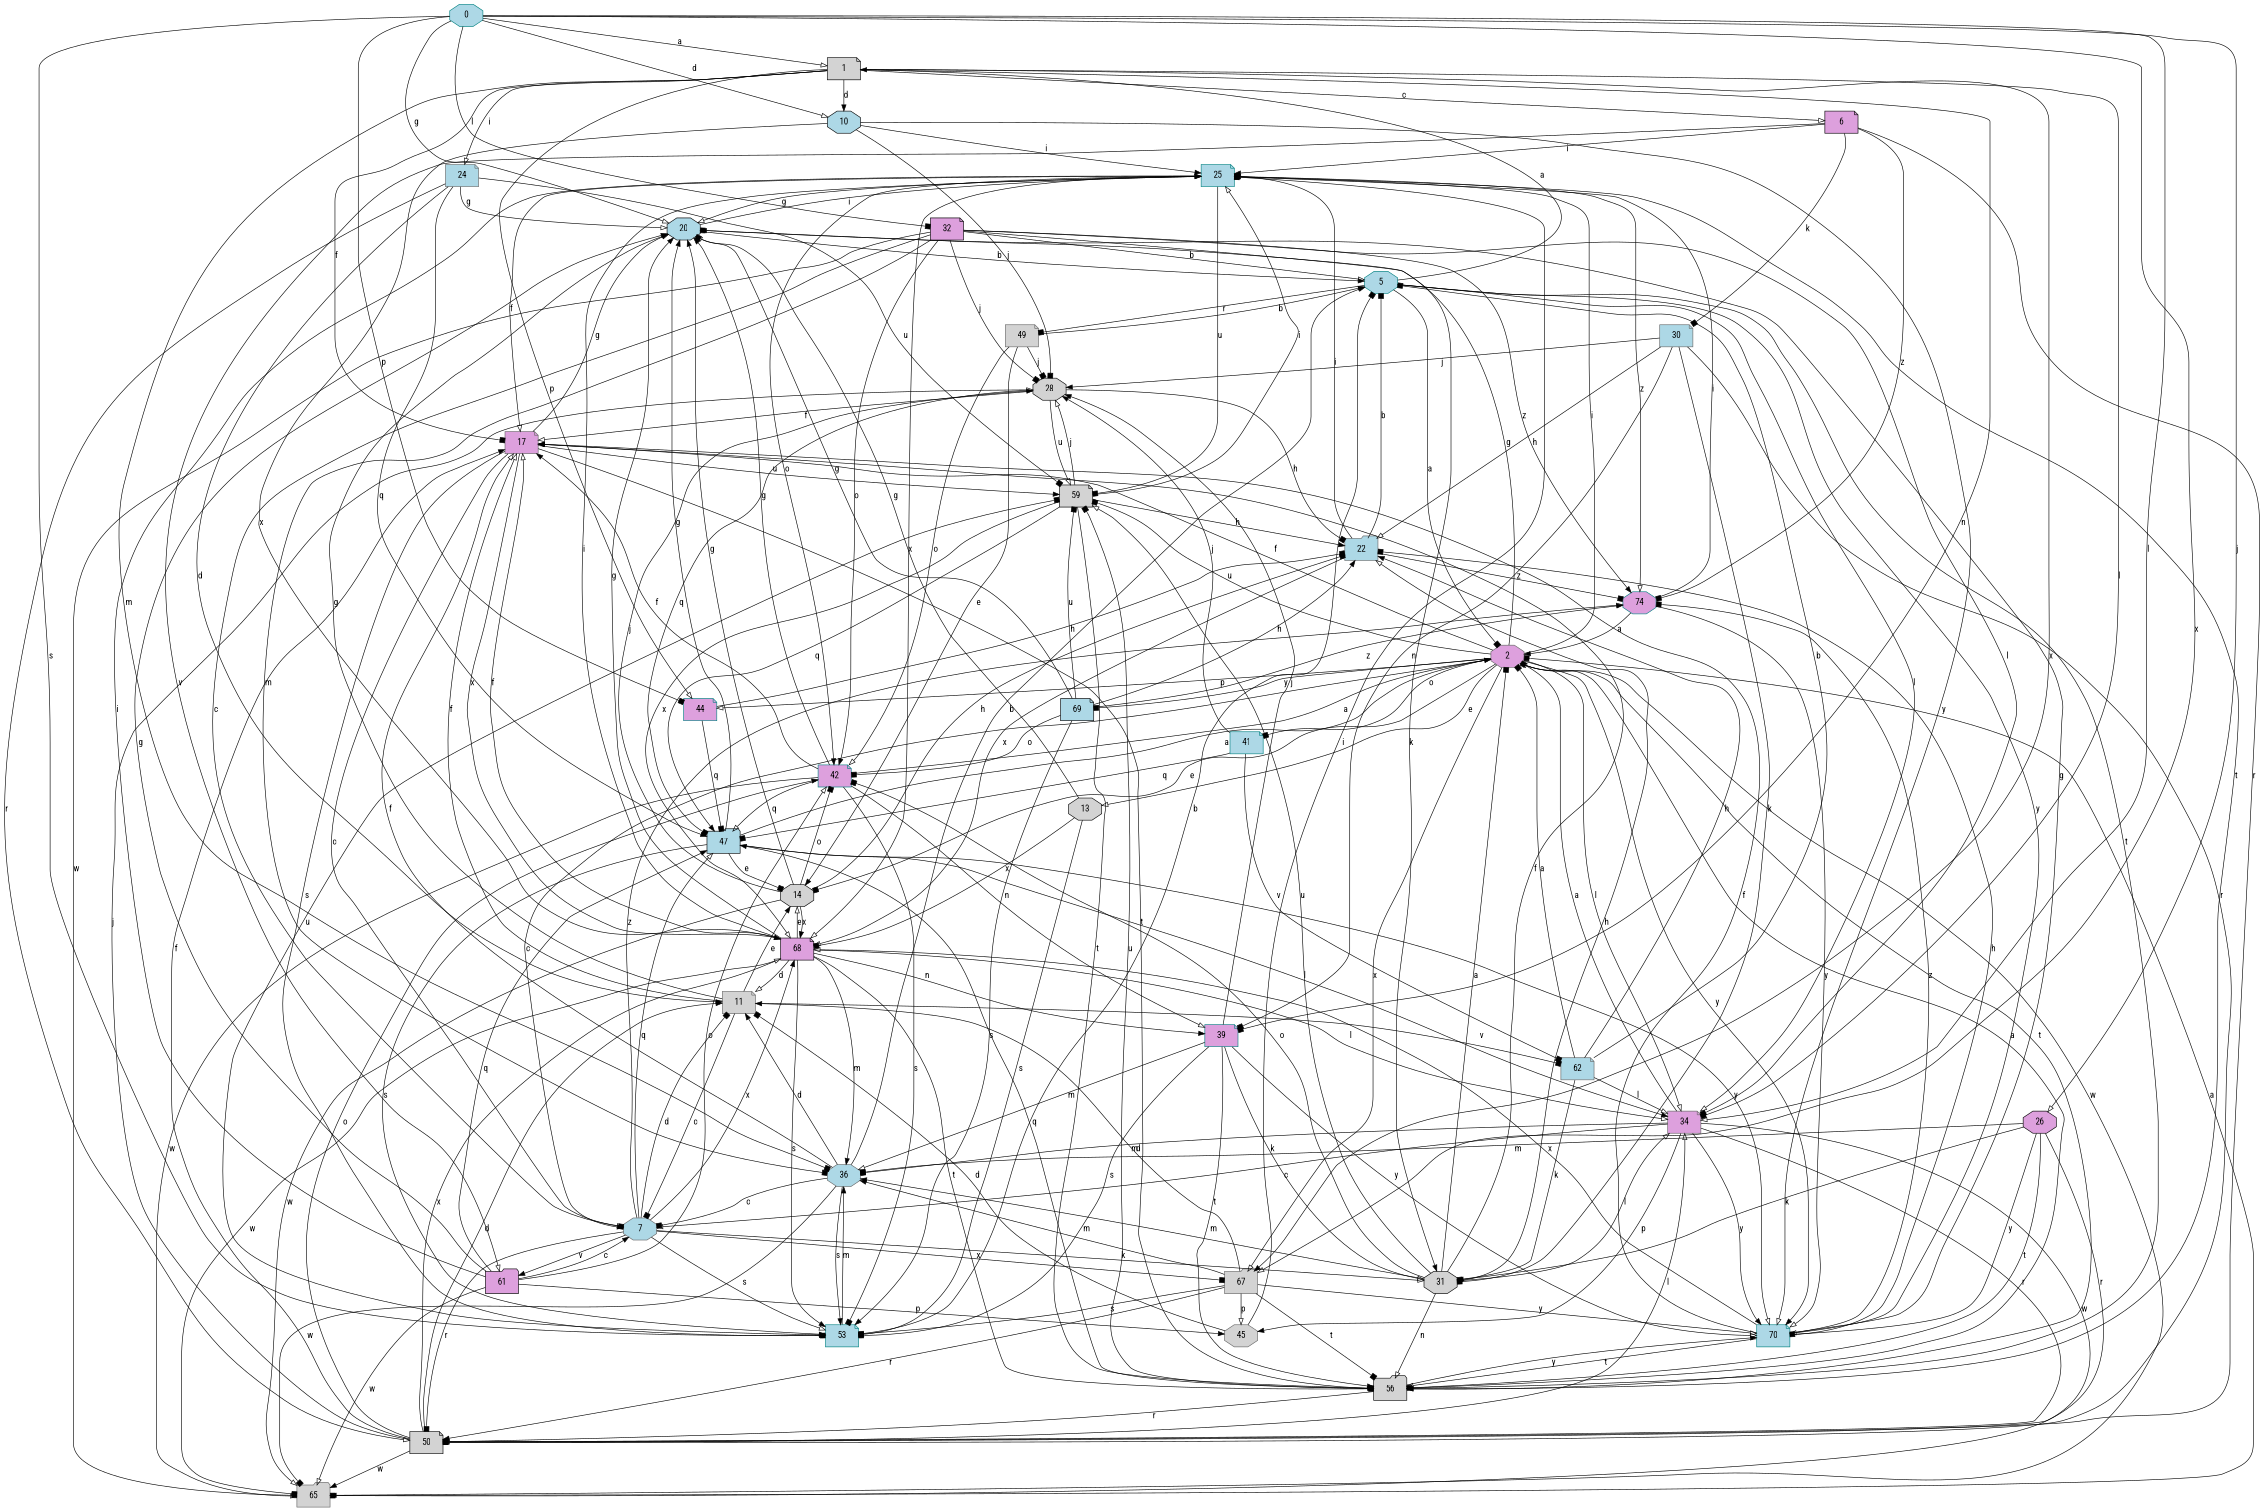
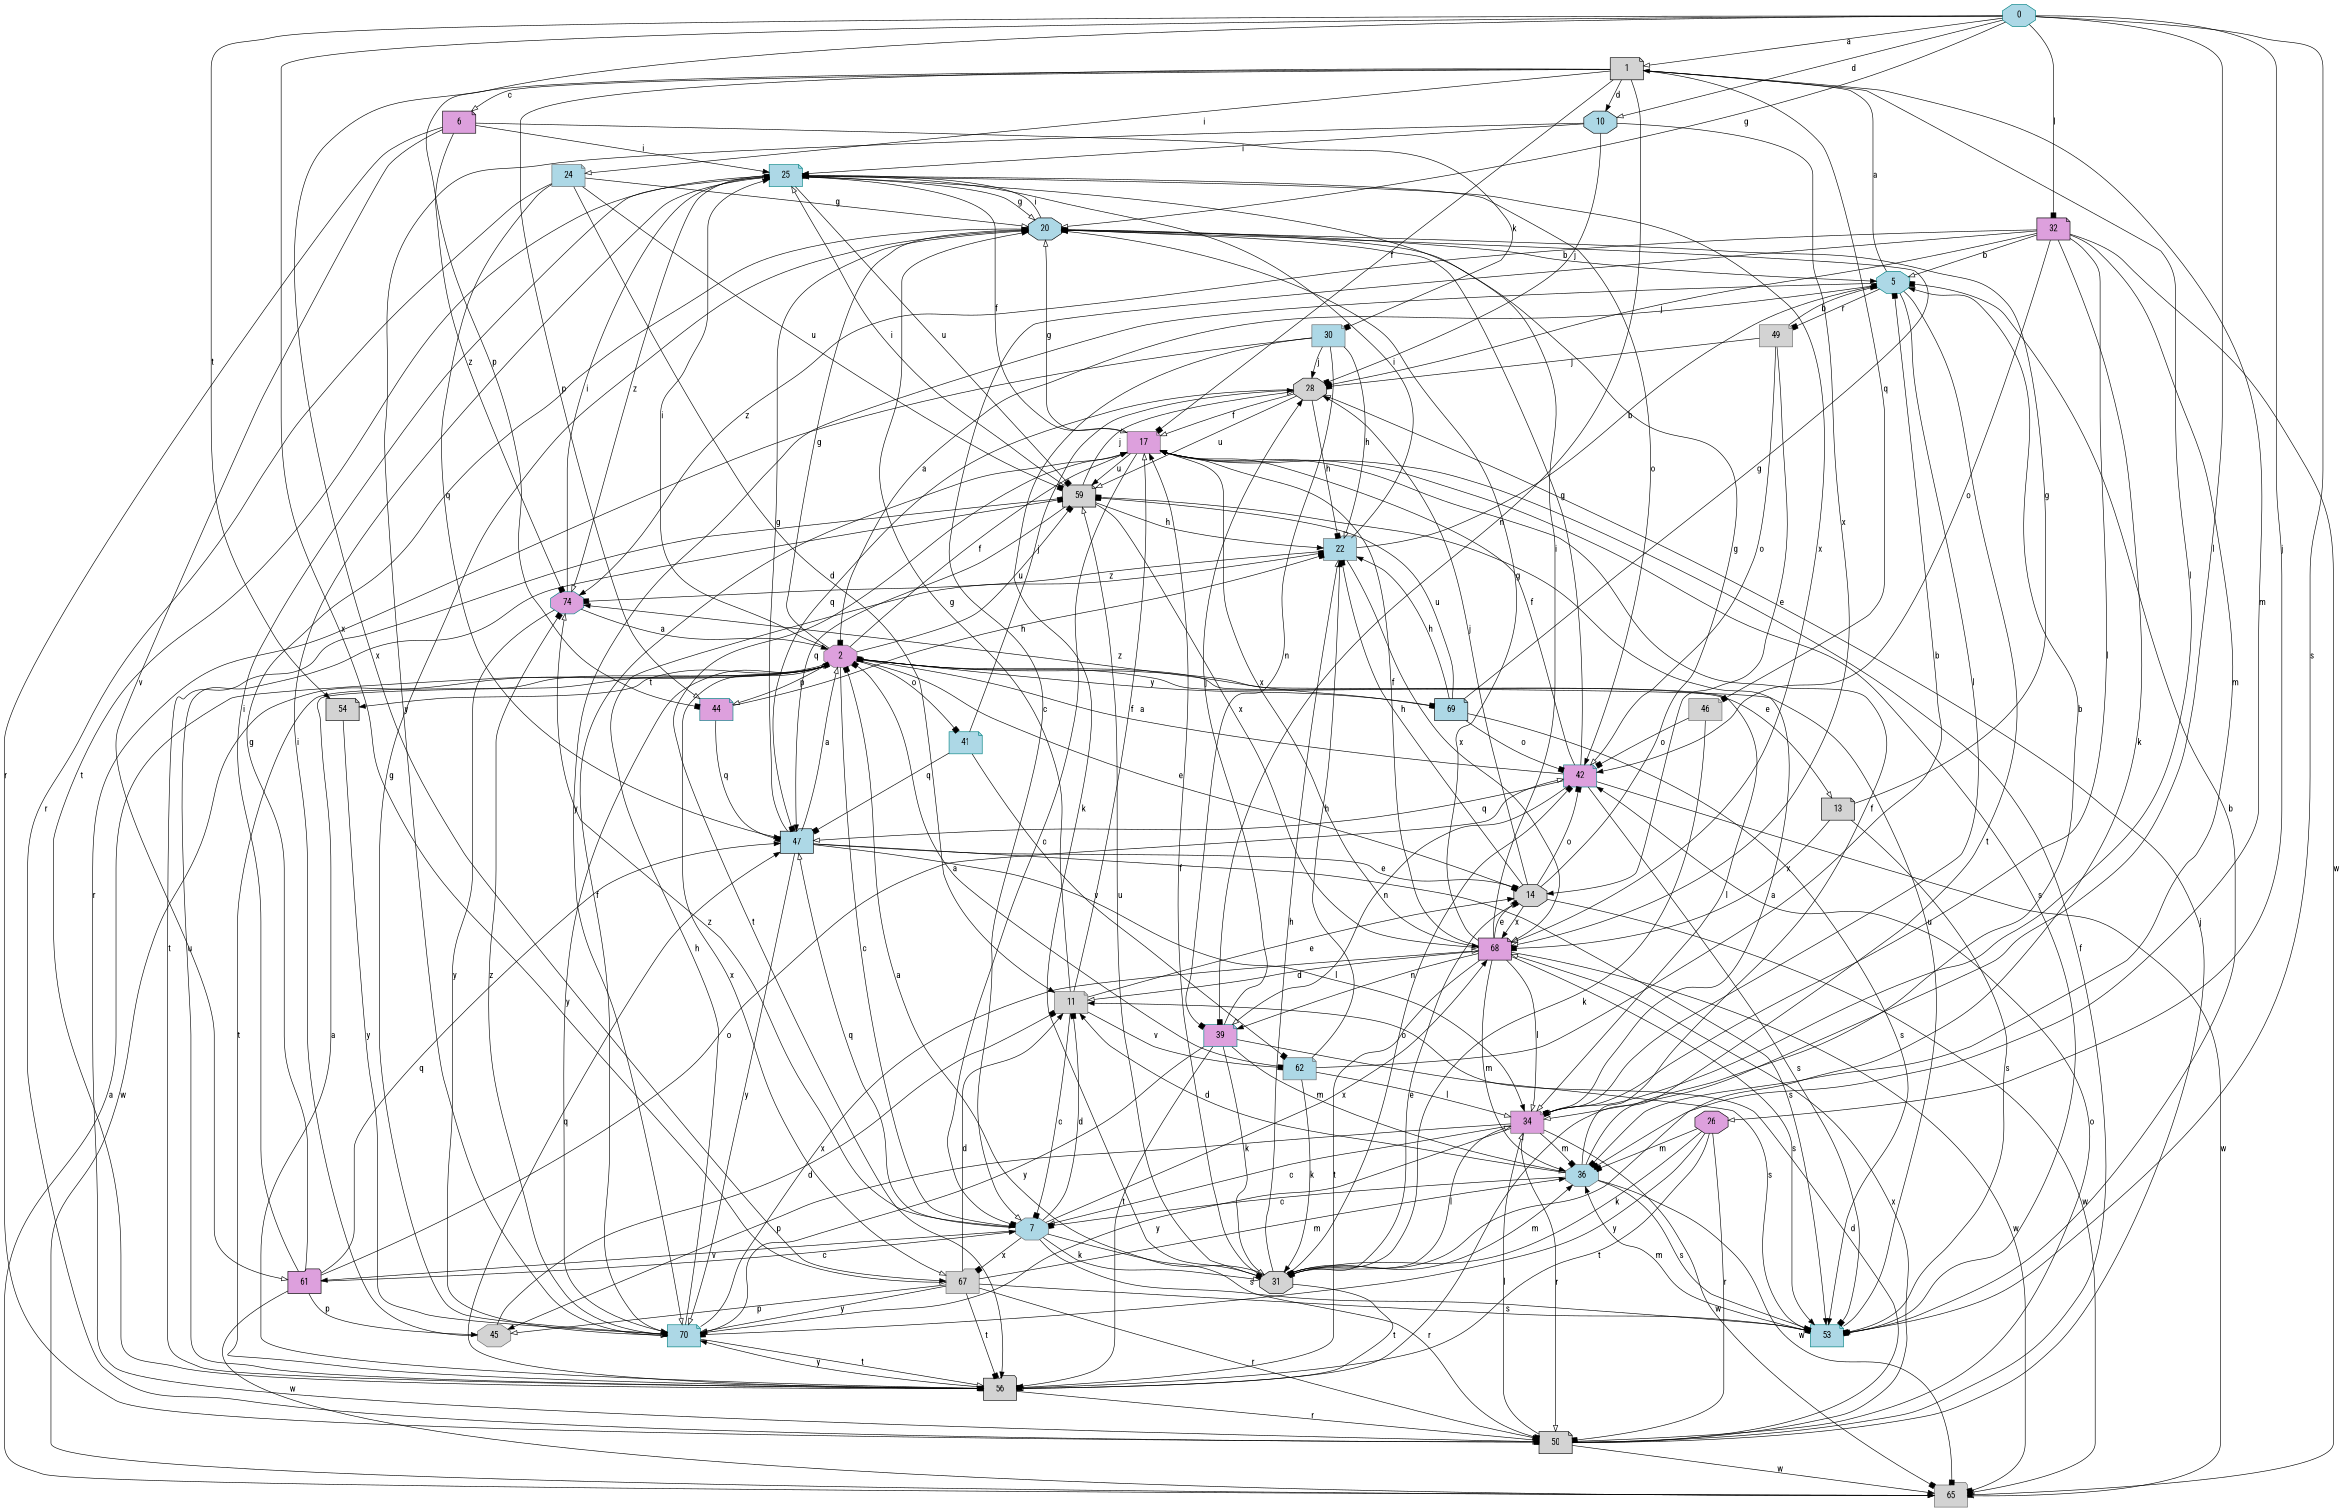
node "54": added
node "46": added
node "13": shape octagon -> note
edge "31" -> "14": added, label "e"
edge "31" -> "56": label "n" -> "t"
